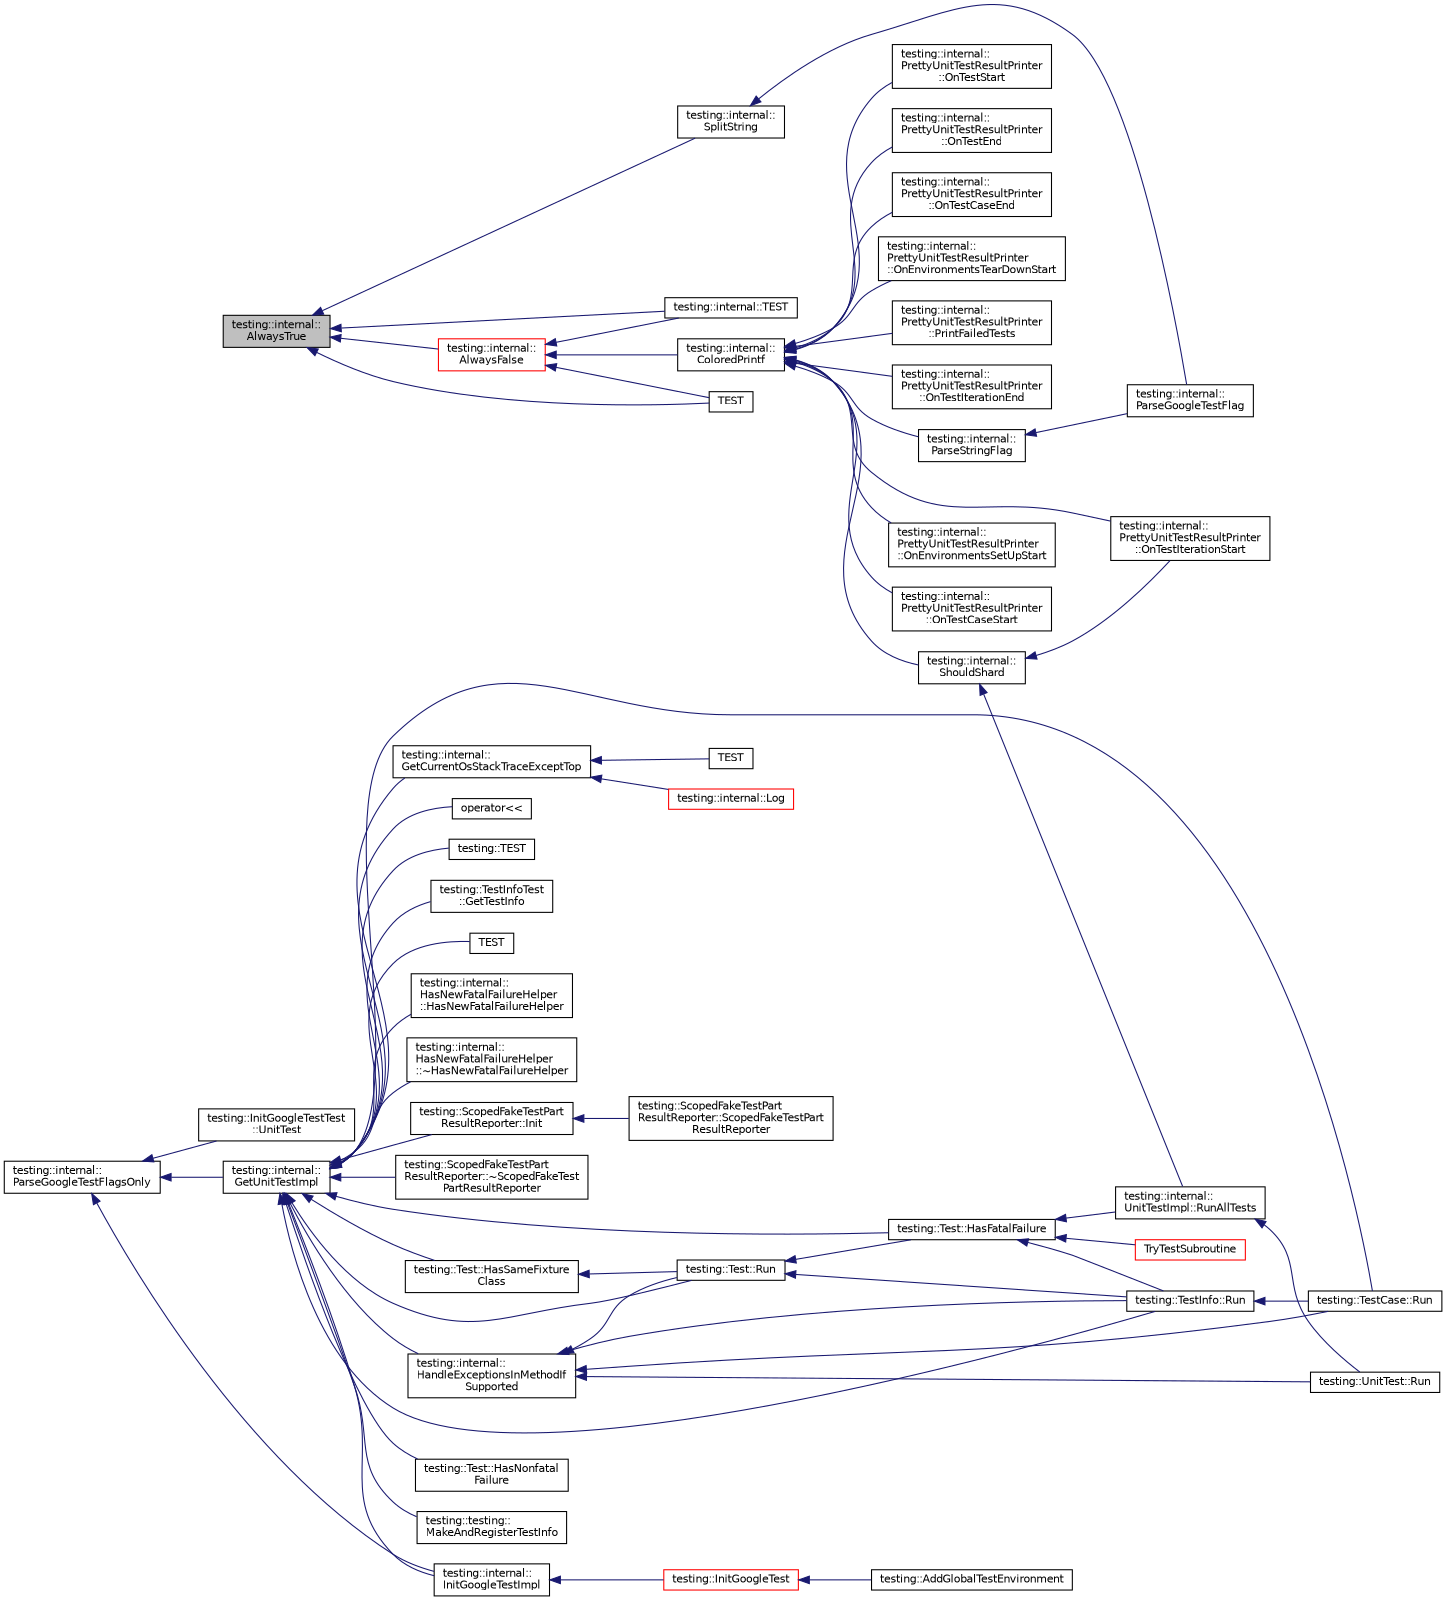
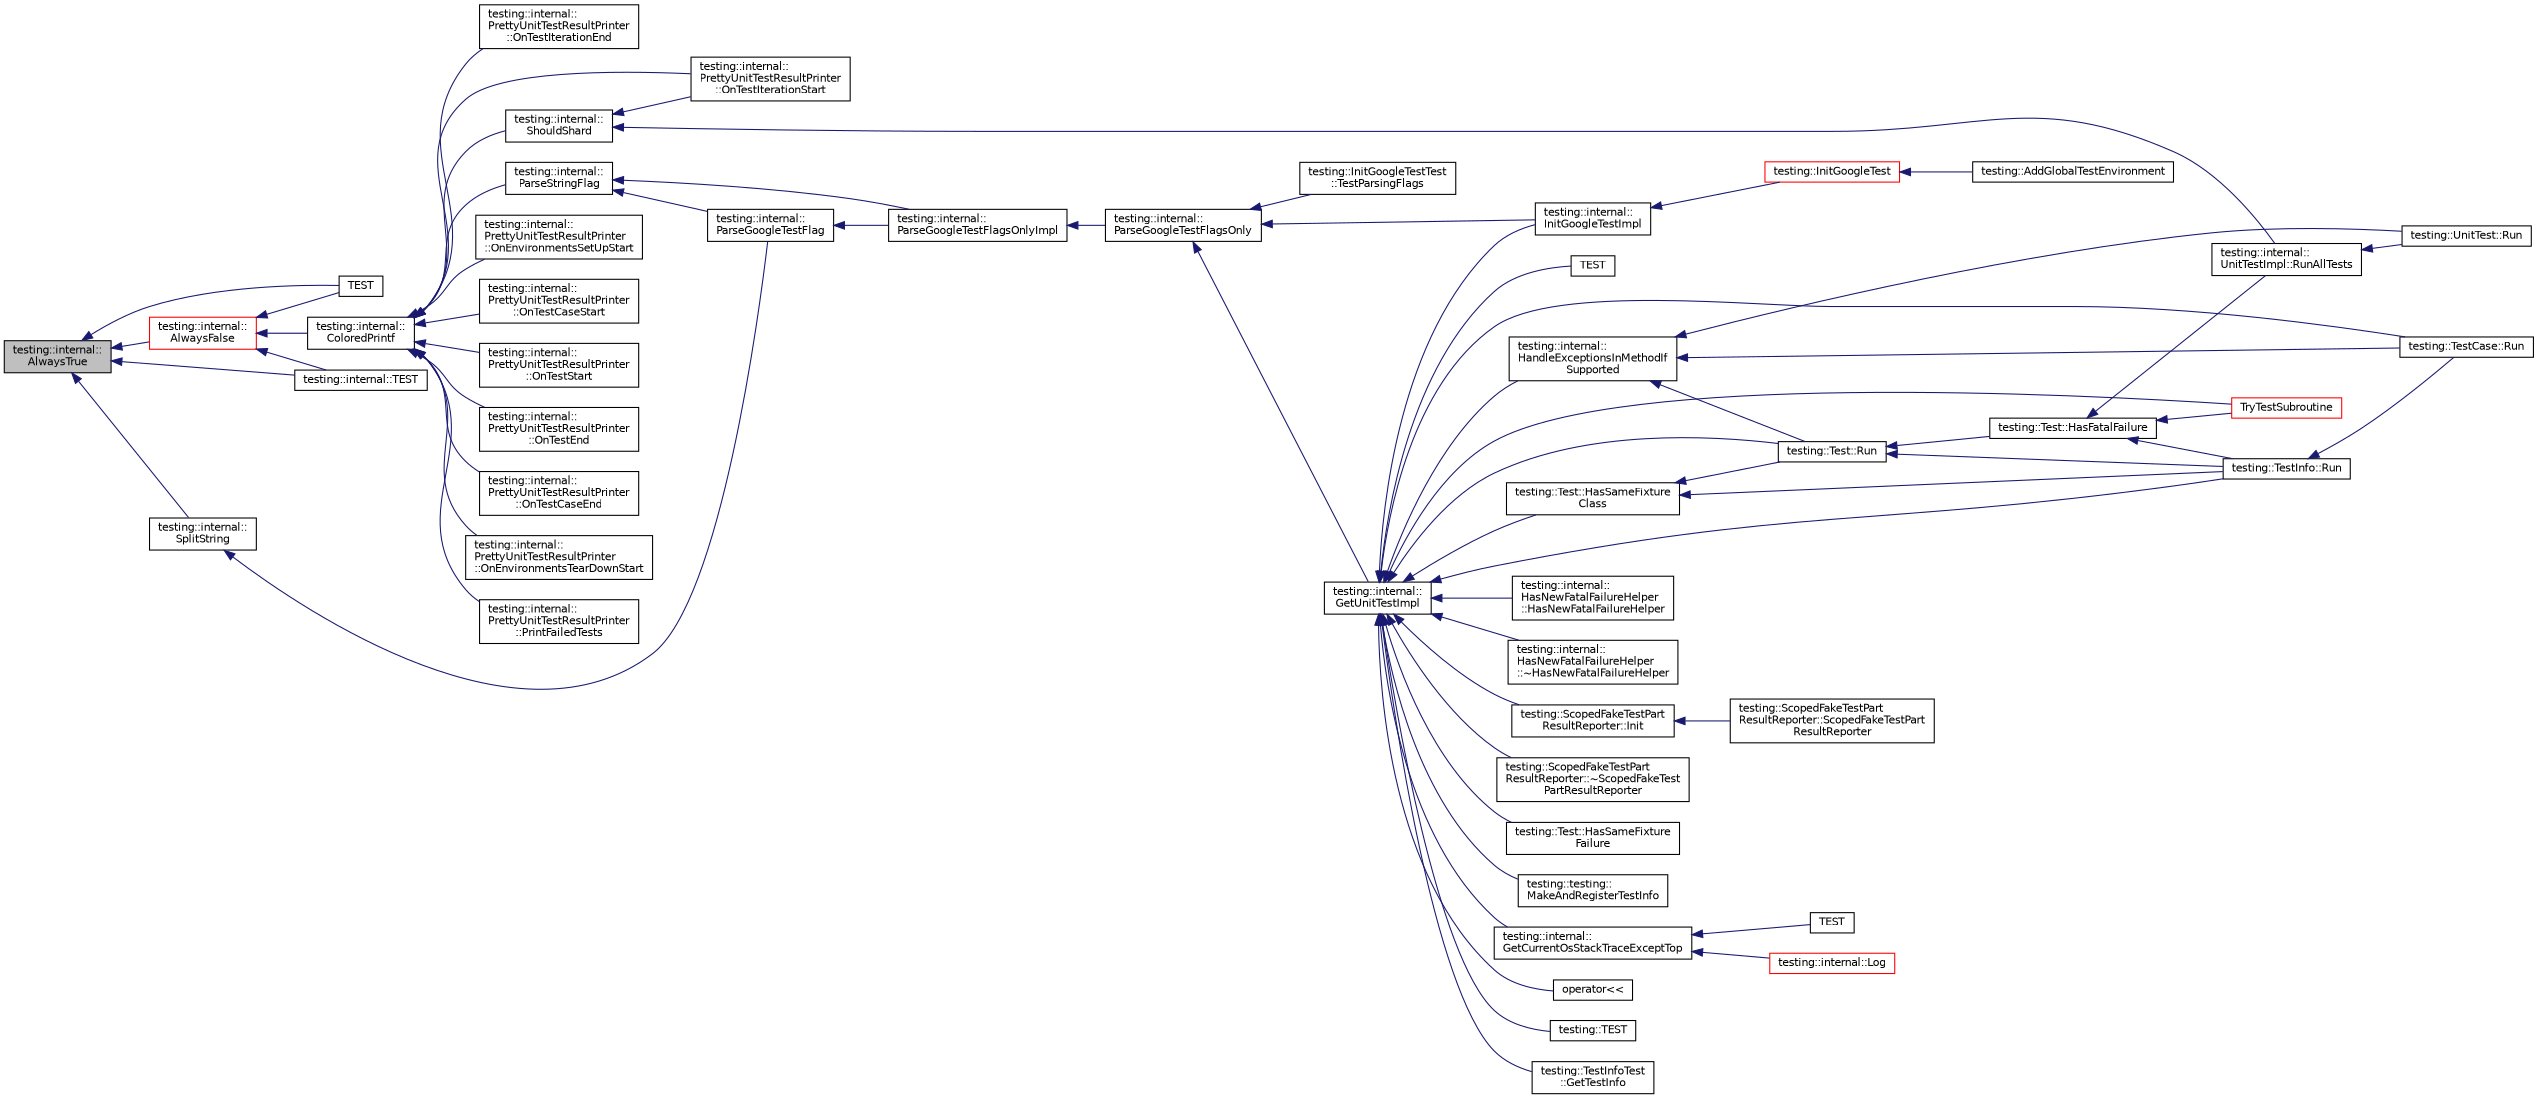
node "testing::internal:: ParseGoogleTestFlagsOnlyImpl": added
node "testing::InitGoogleTestTest ::UnitTest": label "testing::InitGoogleTestTest ::UnitTest" -> "testing::InitGoogleTestTest ::TestParsingFlags"
edge "testing::Test::HasFatalFailure" -> "testing::internal:: GetUnitTestImpl": now "TryTestSubroutine" -> "testing::internal:: GetUnitTestImpl"
edge "testing::TestInfo::Run" -> "testing::internal:: HandleExceptionsInMethodIf Supported": now "testing::TestInfo::Run" -> "testing::Test::HasSameFixture Class"
node "testing::Test::HasNonfatal Failure": label "testing::Test::HasNonfatal Failure" -> "testing::Test::HasSameFixture Failure"
